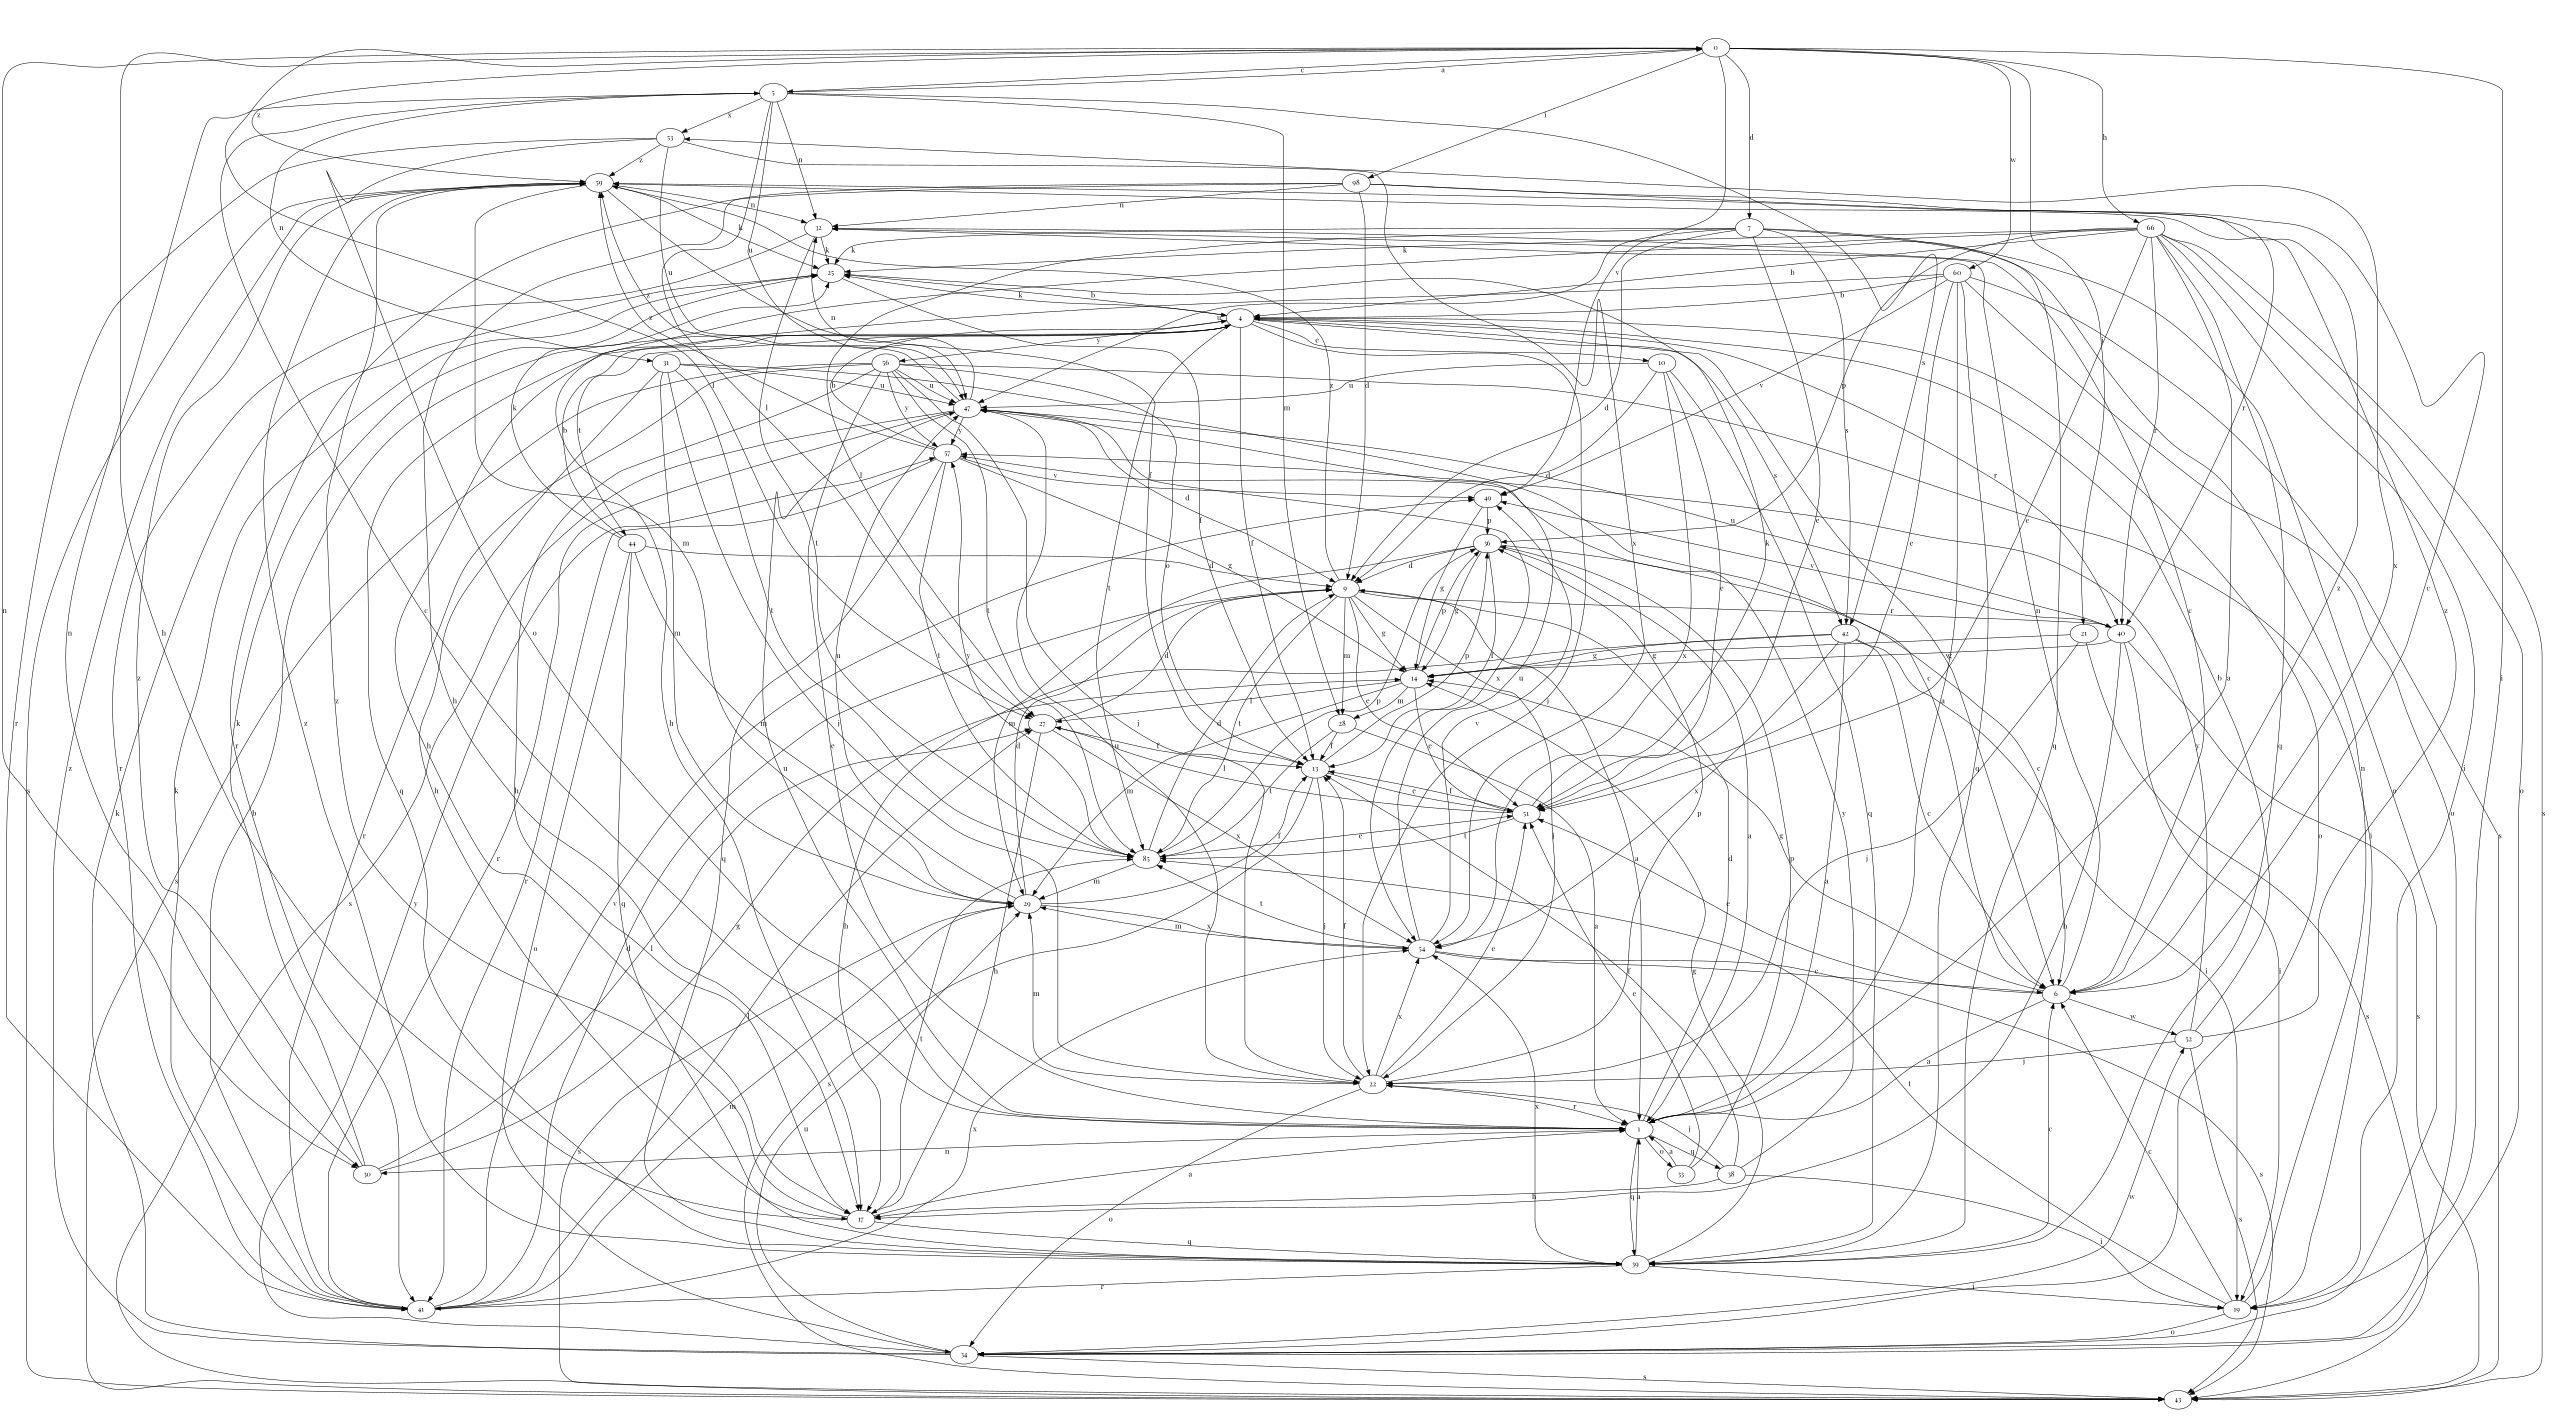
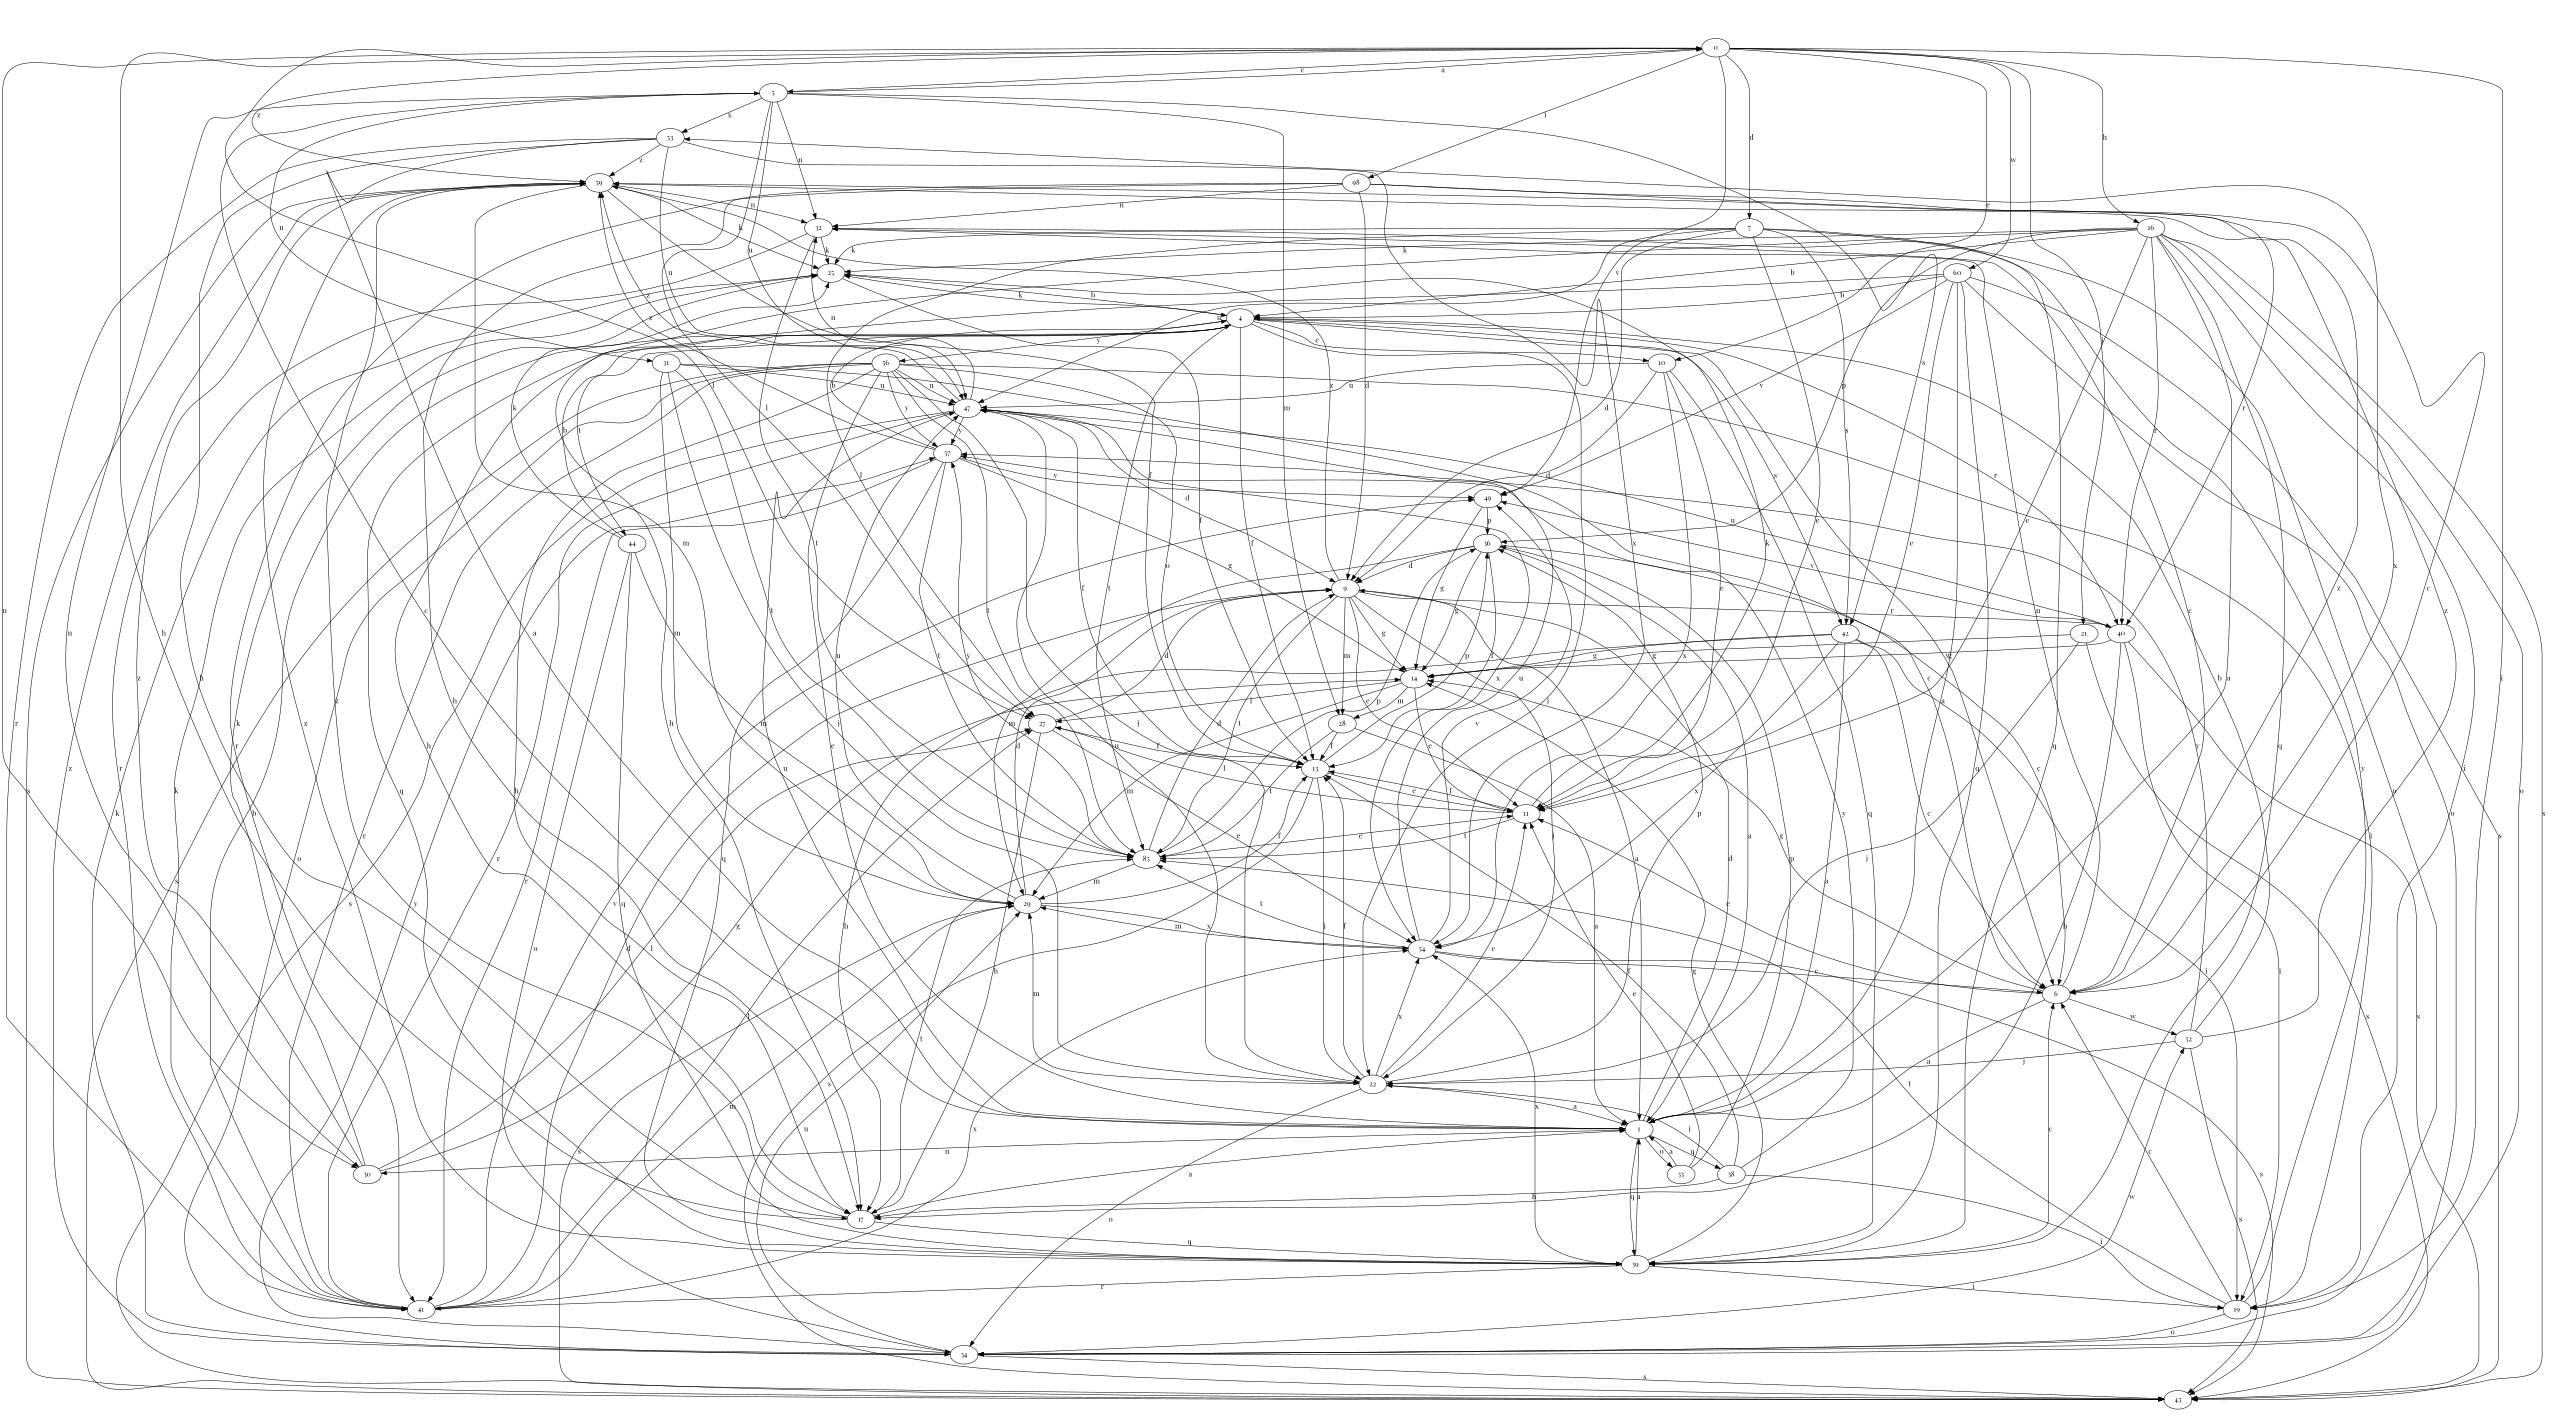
edge "0" -> "10": added, label "e"
node "66": label "66" -> "16"
edge "44" -> "9": removed, label "d"
edge "14" -> "36": removed, label "p"
edge "47" -> "13": added, label "f"
edge "53" -> "1": label "o" -> "a"
edge "19" -> "32": label "n" -> "y"
node "51": label "51" -> "11"
edge "27" -> "54": label "x" -> "e"
edge "31" -> "17": now "53" -> "17"
edge "4" -> "34": now "56" -> "34"
edge "22" -> "1": label "r" -> "a"
